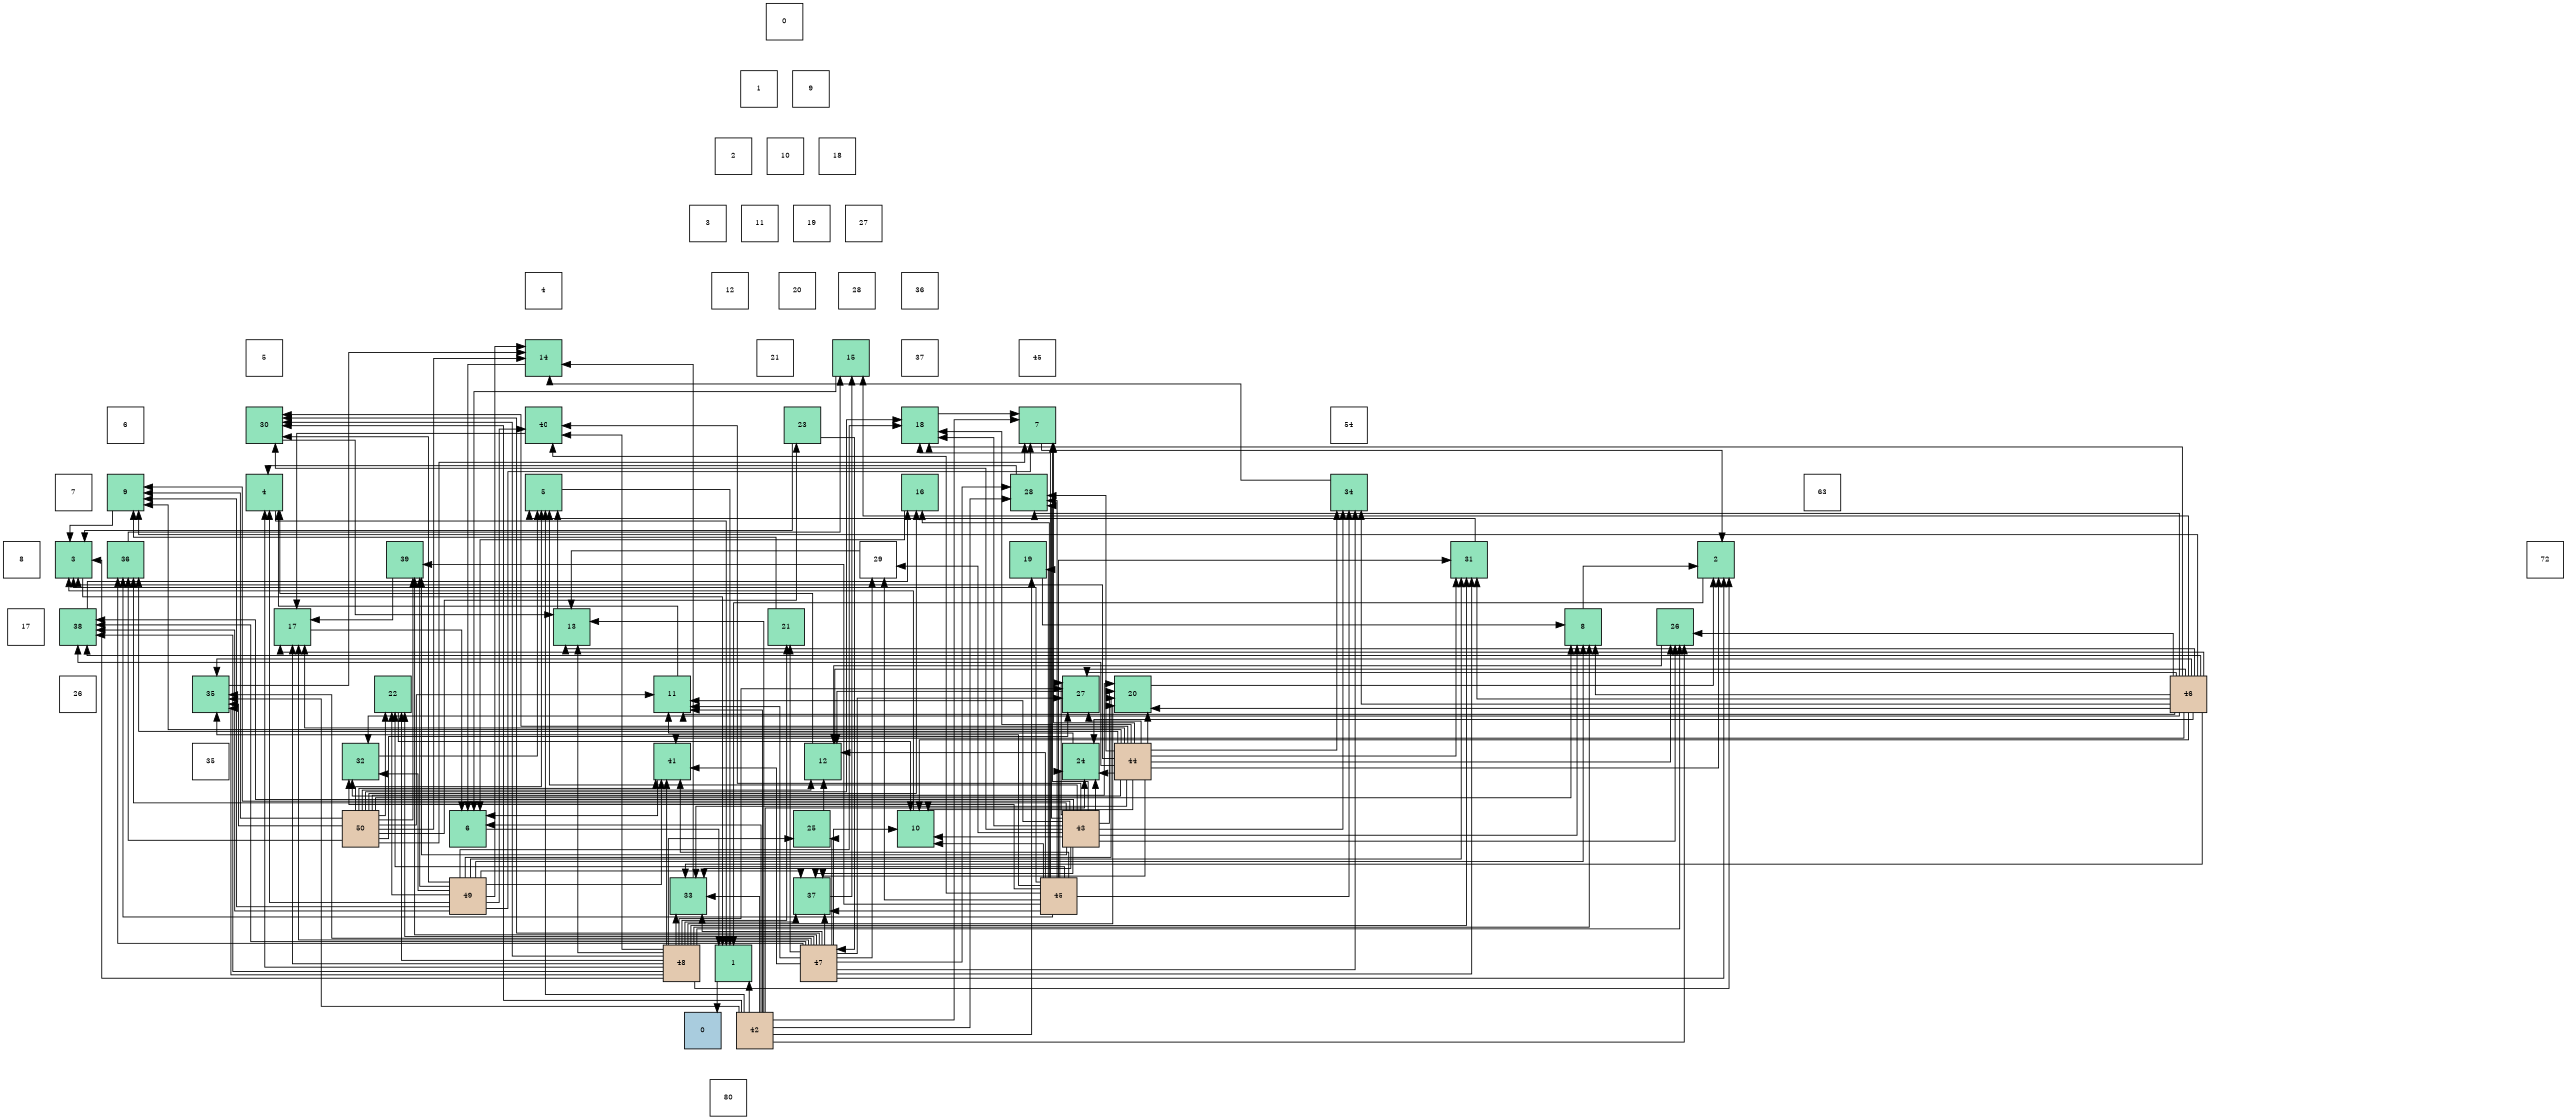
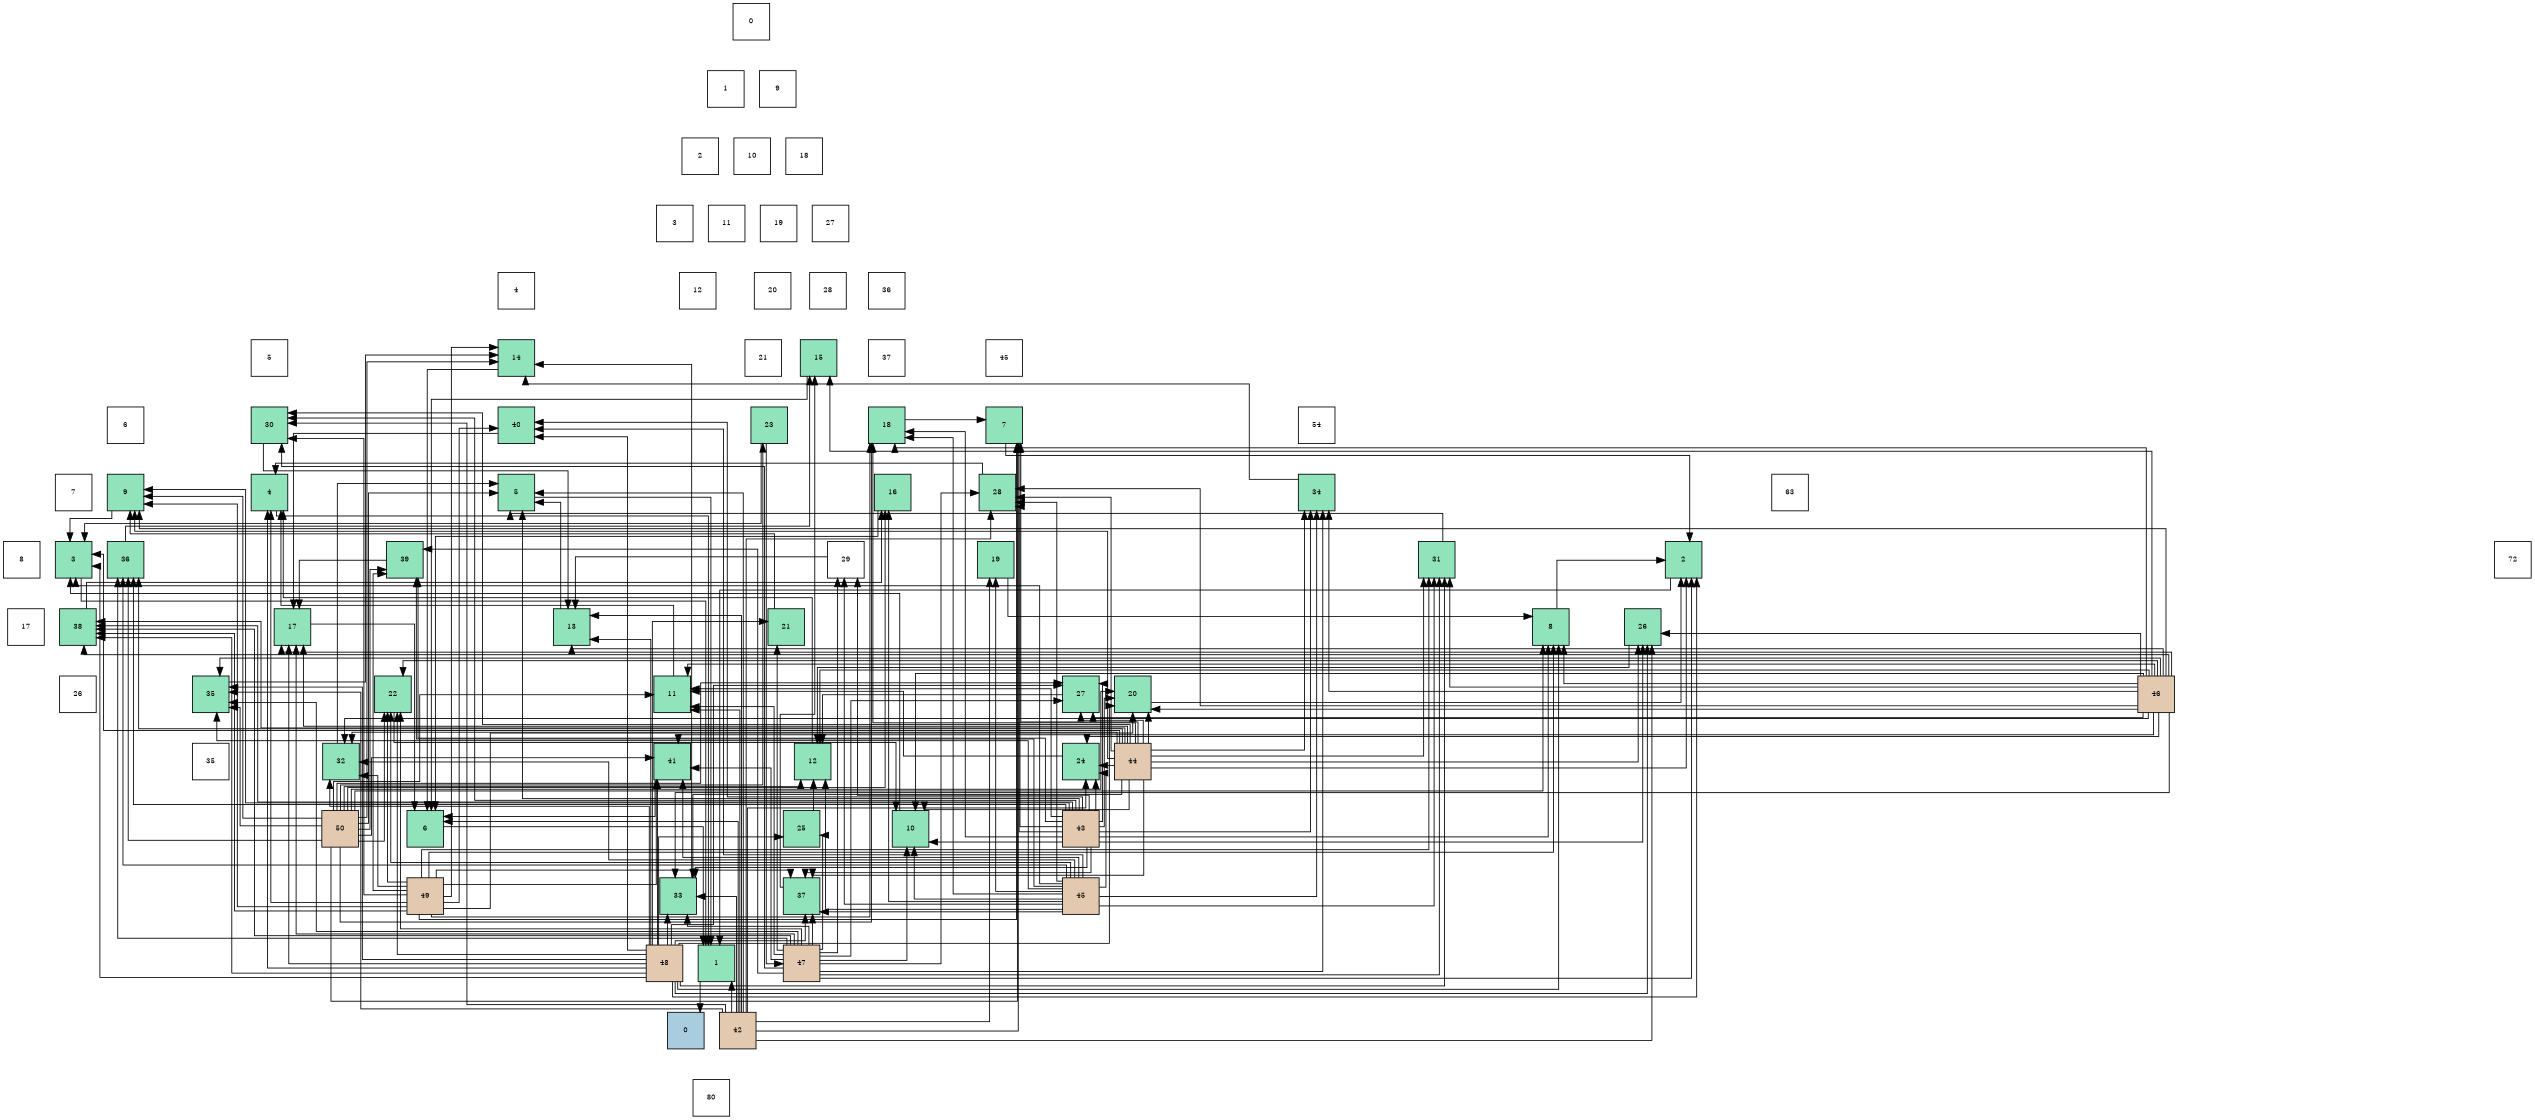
edge "48" -> "30": now "48" -> "32"
edge "46" -> "22": added
